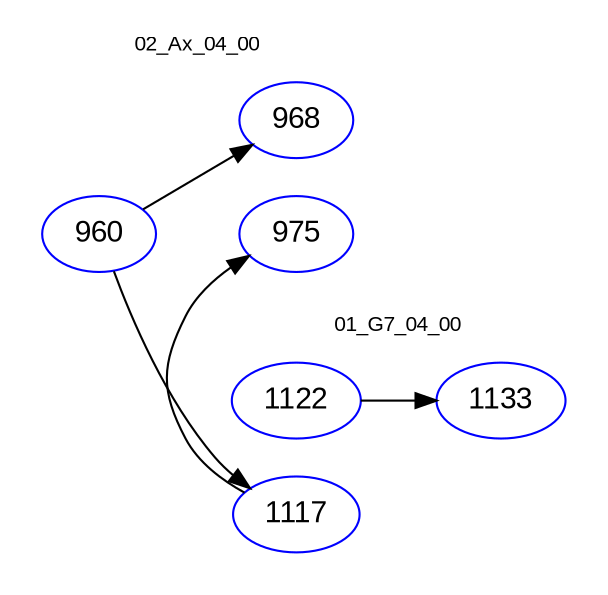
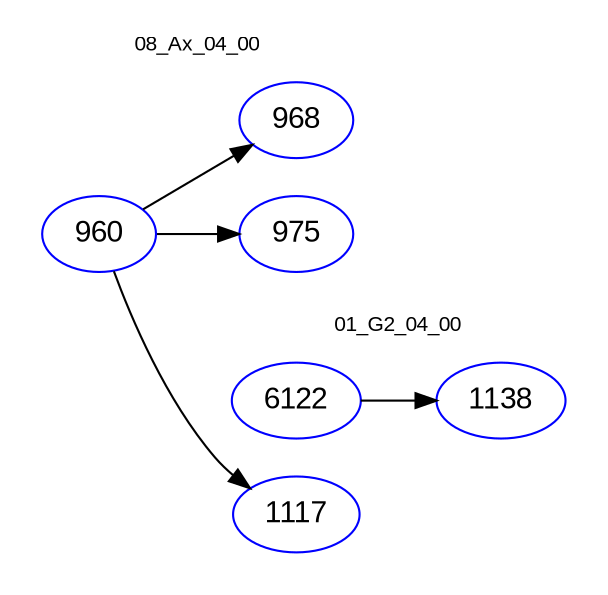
cluster "02_Ax_04_00": label "02_Ax_04_00" -> "08_Ax_04_00"
cluster "01_G7_04_00": label "01_G7_04_00" -> "01_G2_04_00"
edge "1117" -> "975": now "960" -> "975"
node "1122": label "1122" -> "6122"
node "1133": label "1133" -> "1138"
